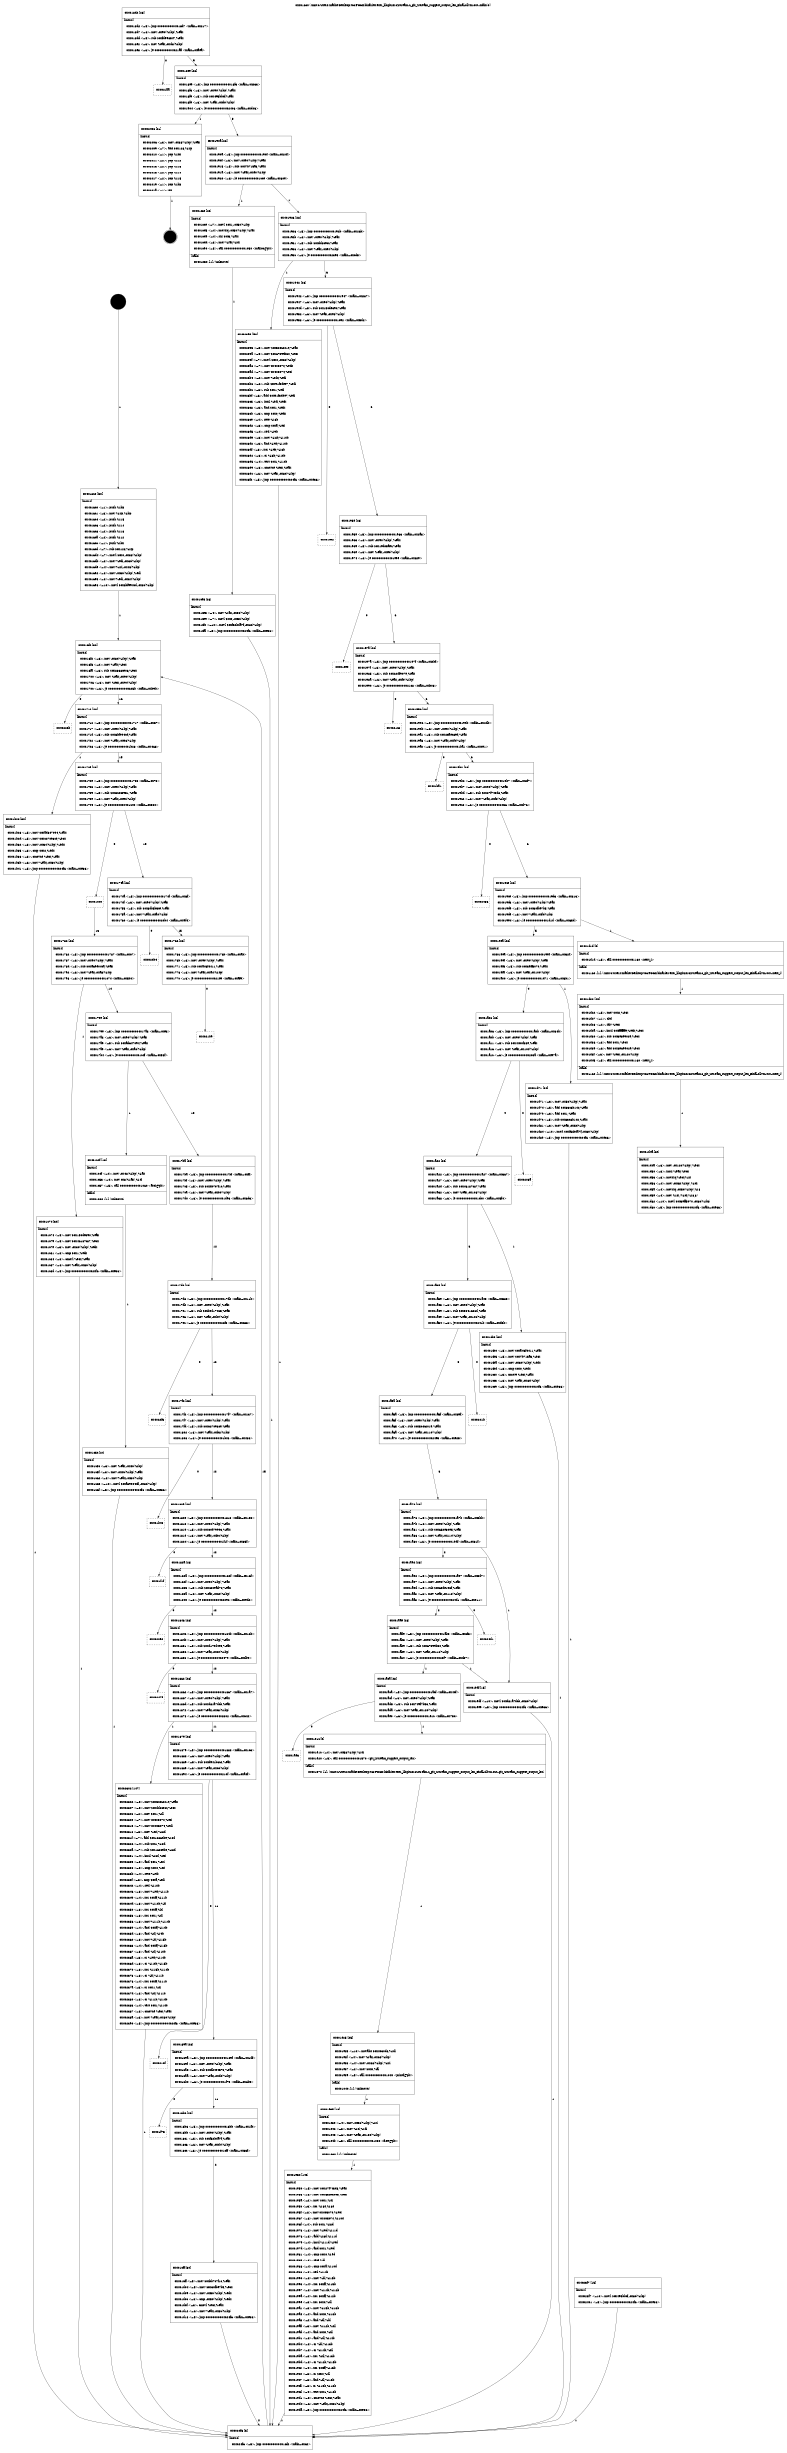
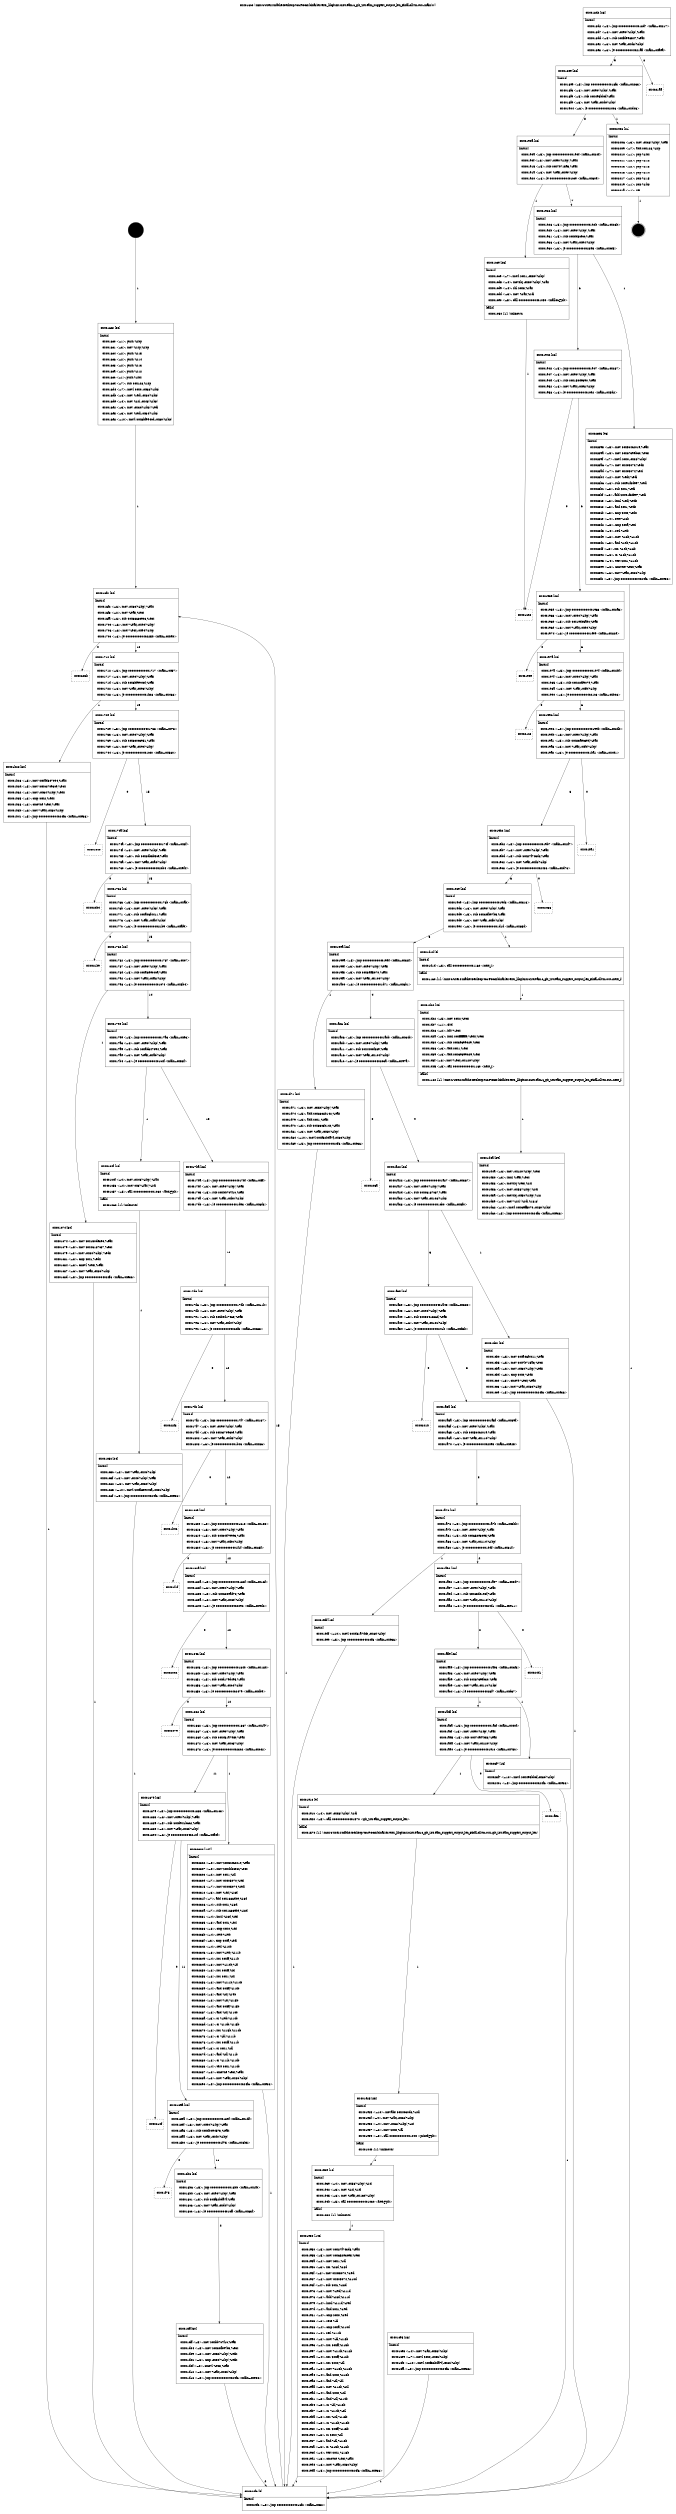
edge "0x401cce [23]" -> "0x401ce5 [26]": now "0x401cce [23]" -> "0x401c92"
edge "0x401c40" -> "0x401782 [28]": now "0x401766 [28]" -> "0x401782 [28]"
edge "0x401aae [28]" -> "0x401edf [15]": now "0x401aae [28]" -> "0x4023f7 [15]"
